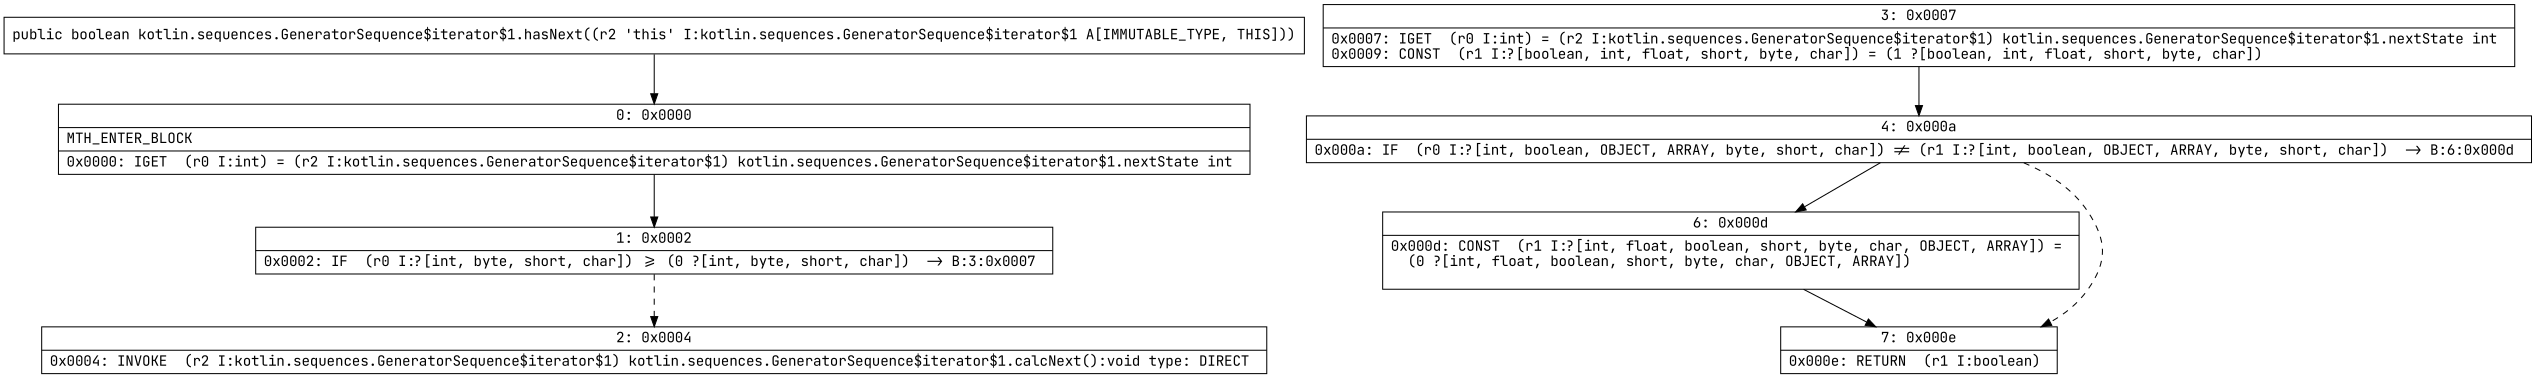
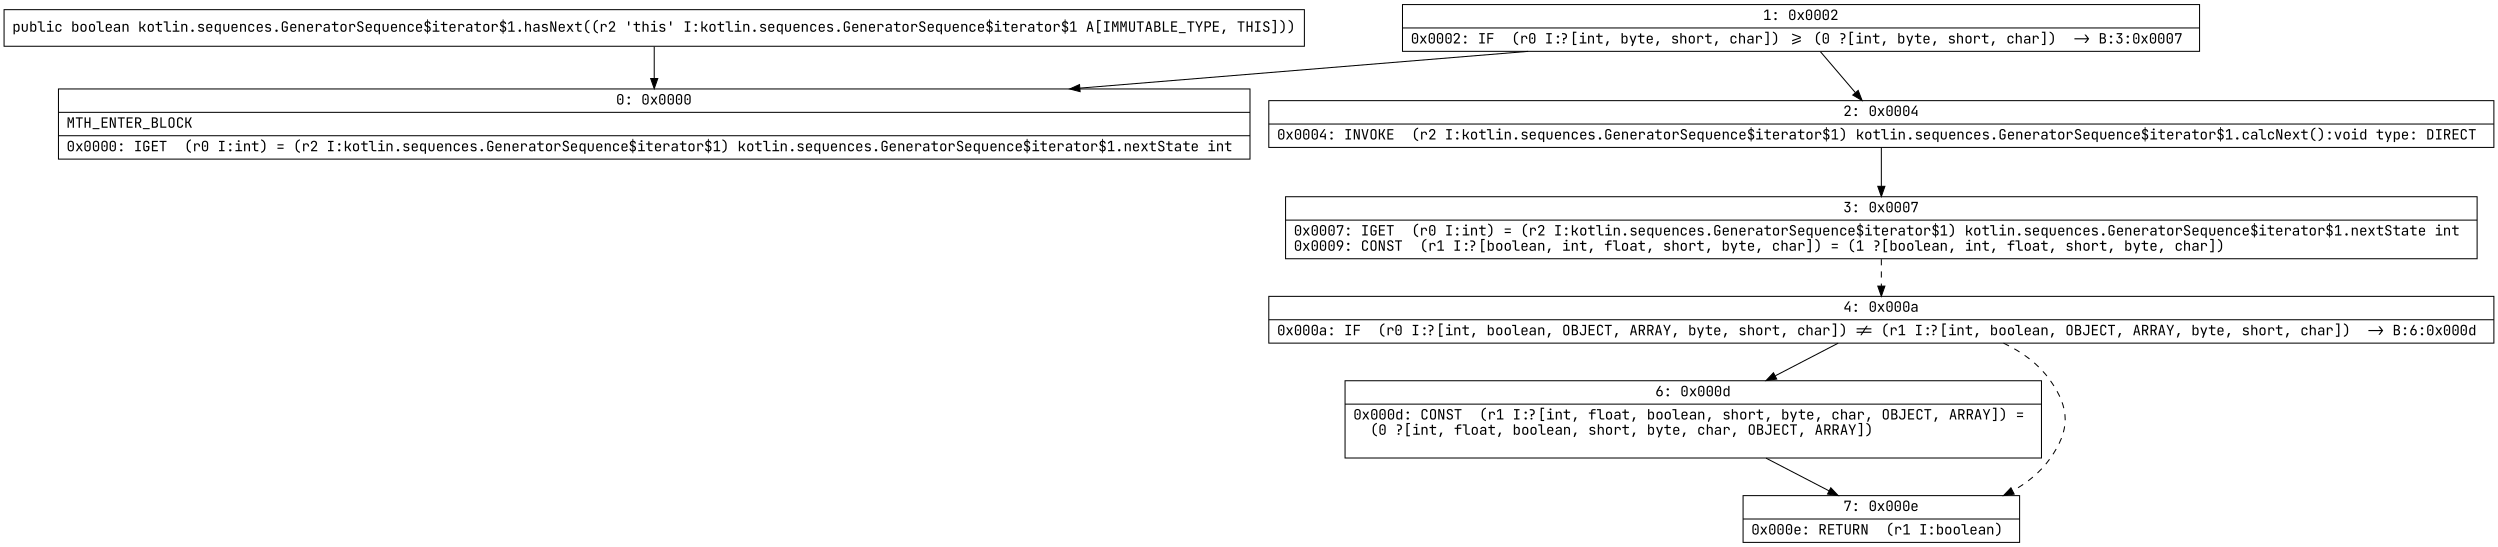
edge "3: 0x0007" -> "4: 0x000a": style solid -> dashed
edge "2: 0x0004" -> "3: 0x0007": added
edge "0: 0x0000" -> "1: 0x0002": reversed
edge "1: 0x0002" -> "2: 0x0004": style dashed -> solid
